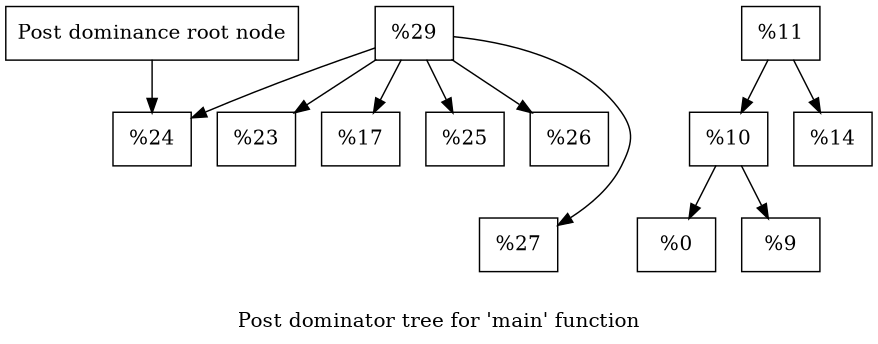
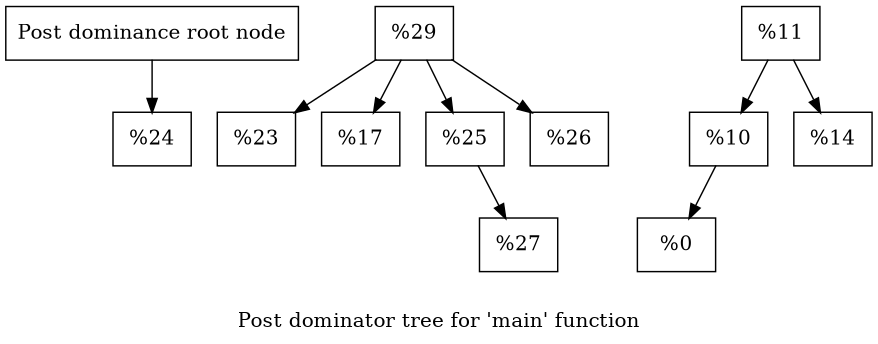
edge "%29" -> "%24": removed
edge "%29" -> "%27": now "%25" -> "%27"
node "%9": removed
